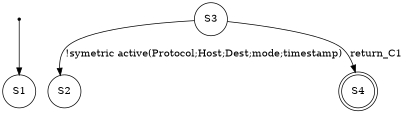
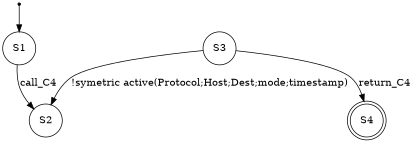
edge "S3" -> "S4": label "return_C1" -> "return_C4"
edge "S1" -> "S2": added, label "call_C4"
